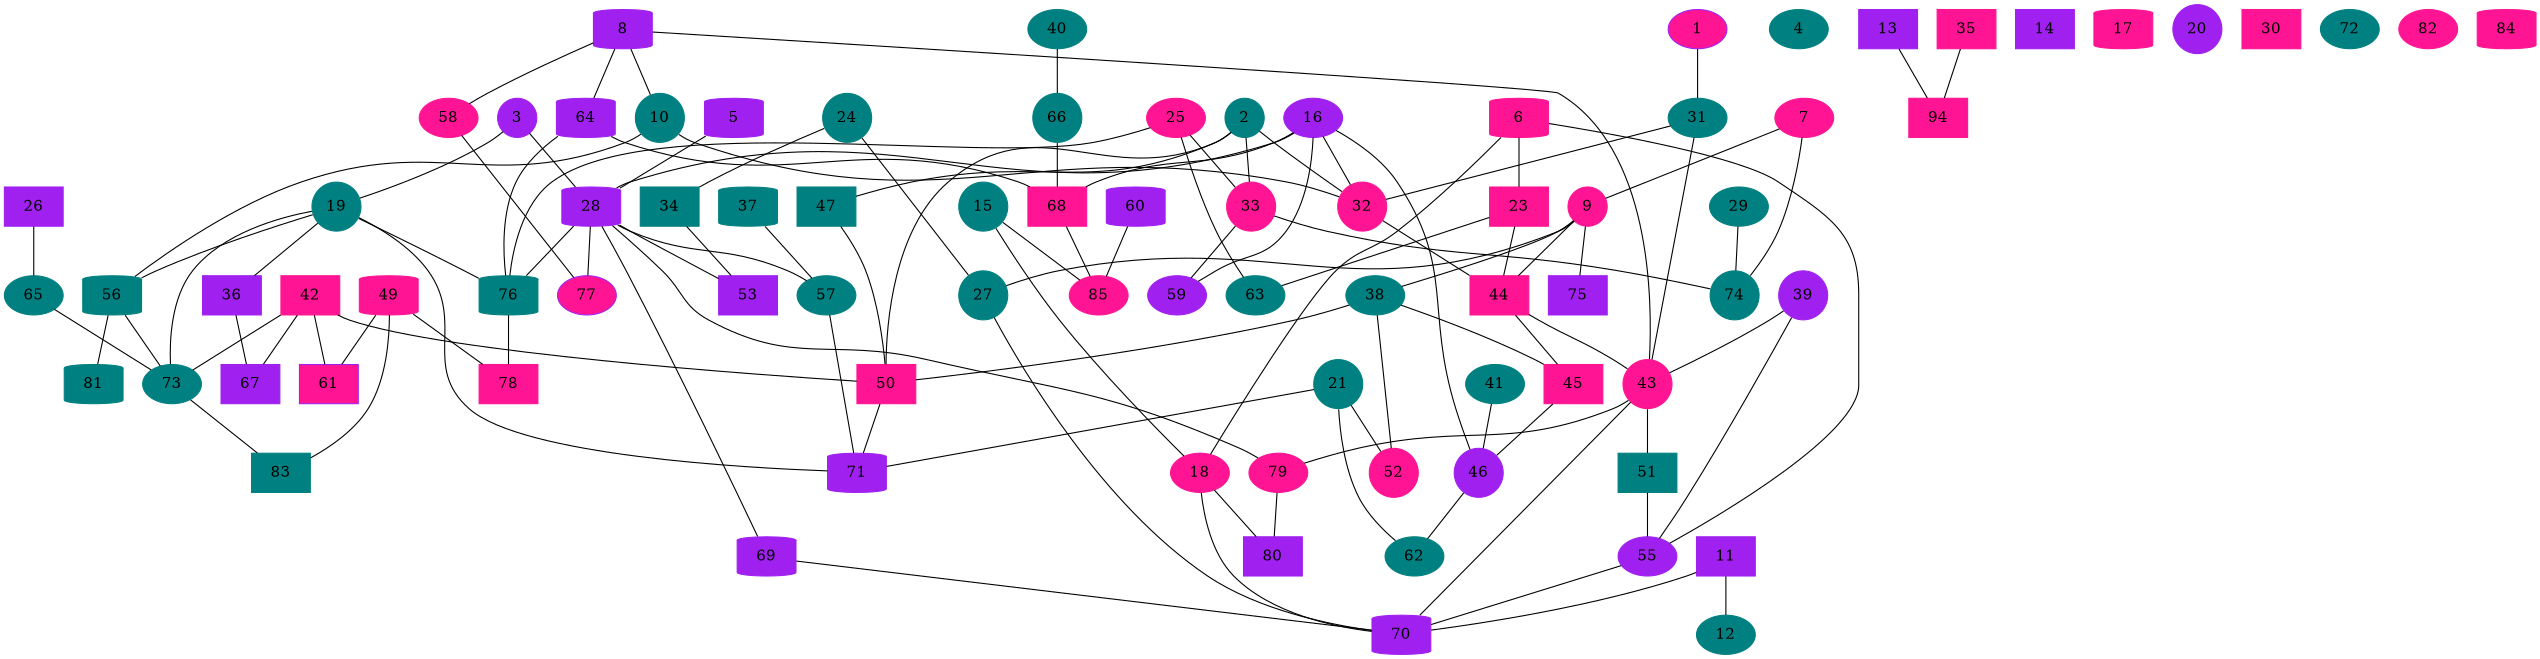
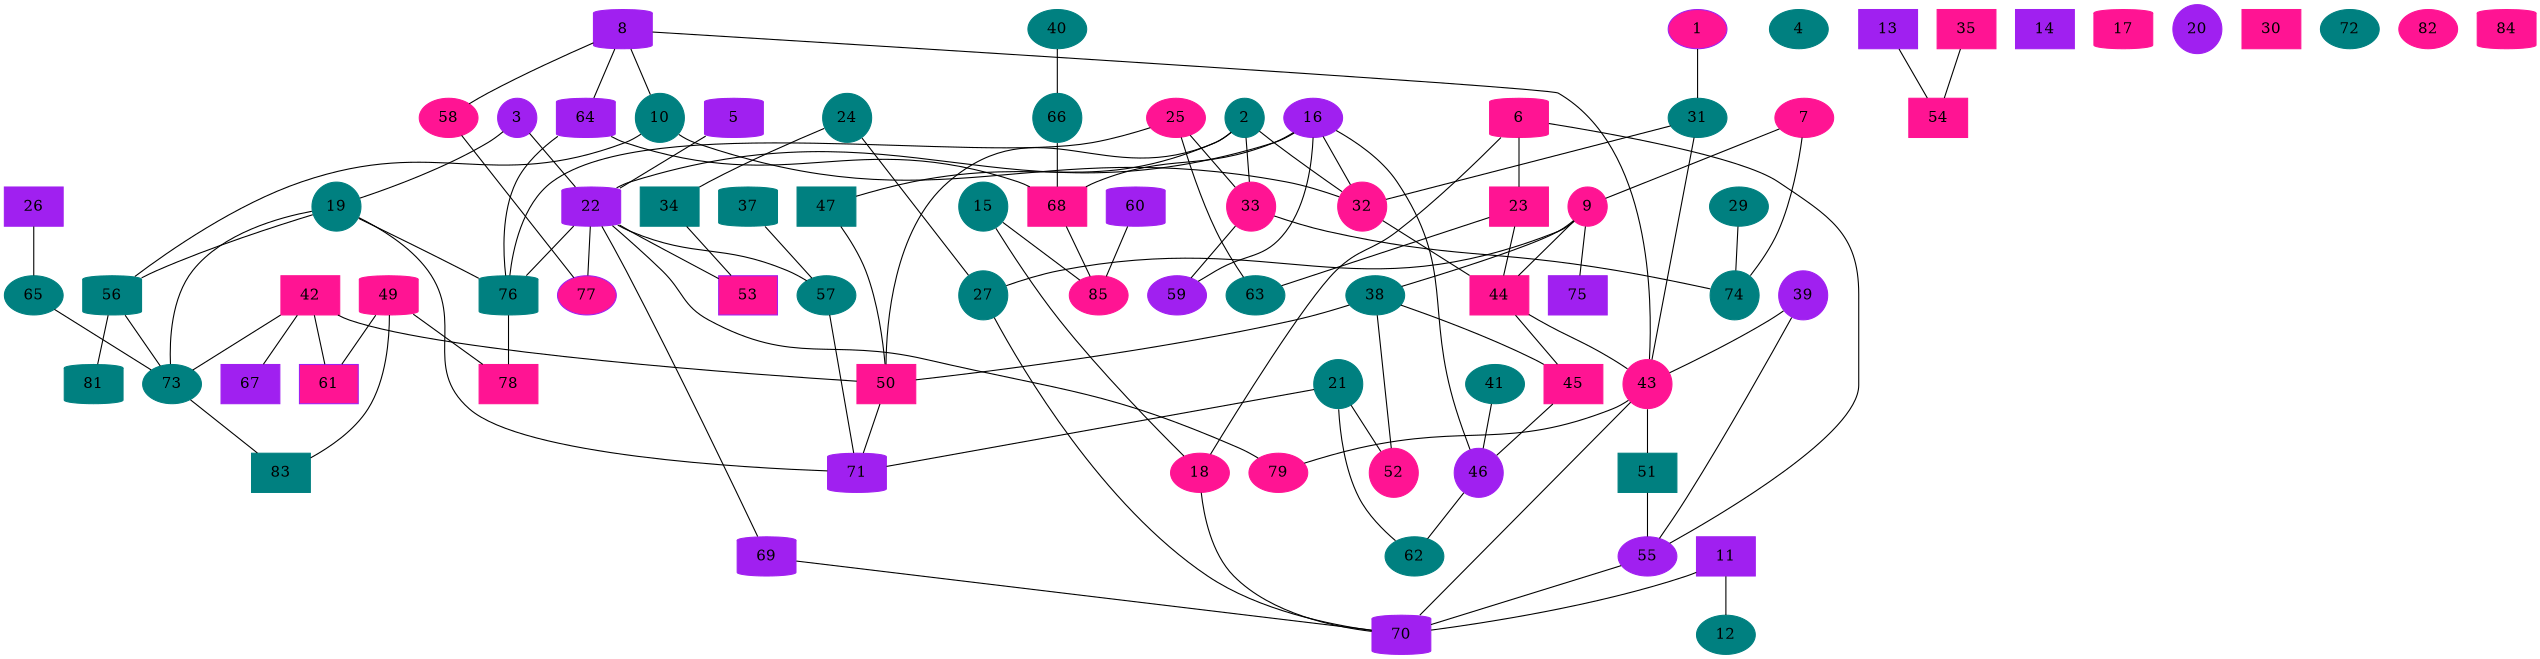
node "94": label "94" -> "54"
node "28": label "28" -> "22"
node "36": removed
node "53": fillcolor purple -> deeppink
node "80": removed
